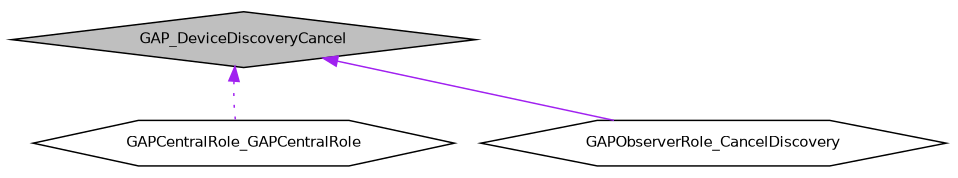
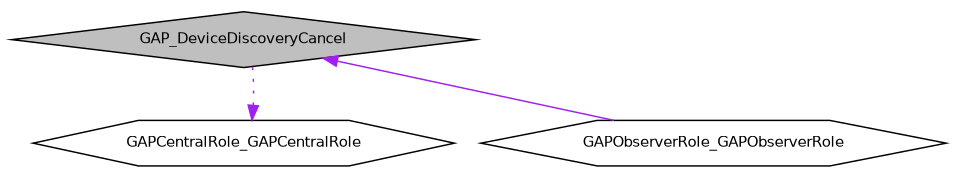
edge "GAPCentralRole_GAPCentralRole" -> "GAP_DeviceDiscoveryCancel": reversed
node "GAPObserverRole_CancelDiscovery": label "GAPObserverRole_CancelDiscovery" -> "GAPObserverRole_GAPObserverRole"
